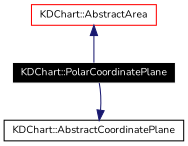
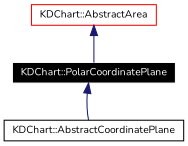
edge "KDChart::PolarCoordinatePlane" -> "KDChart::AbstractCoordinatePlane": reversed
